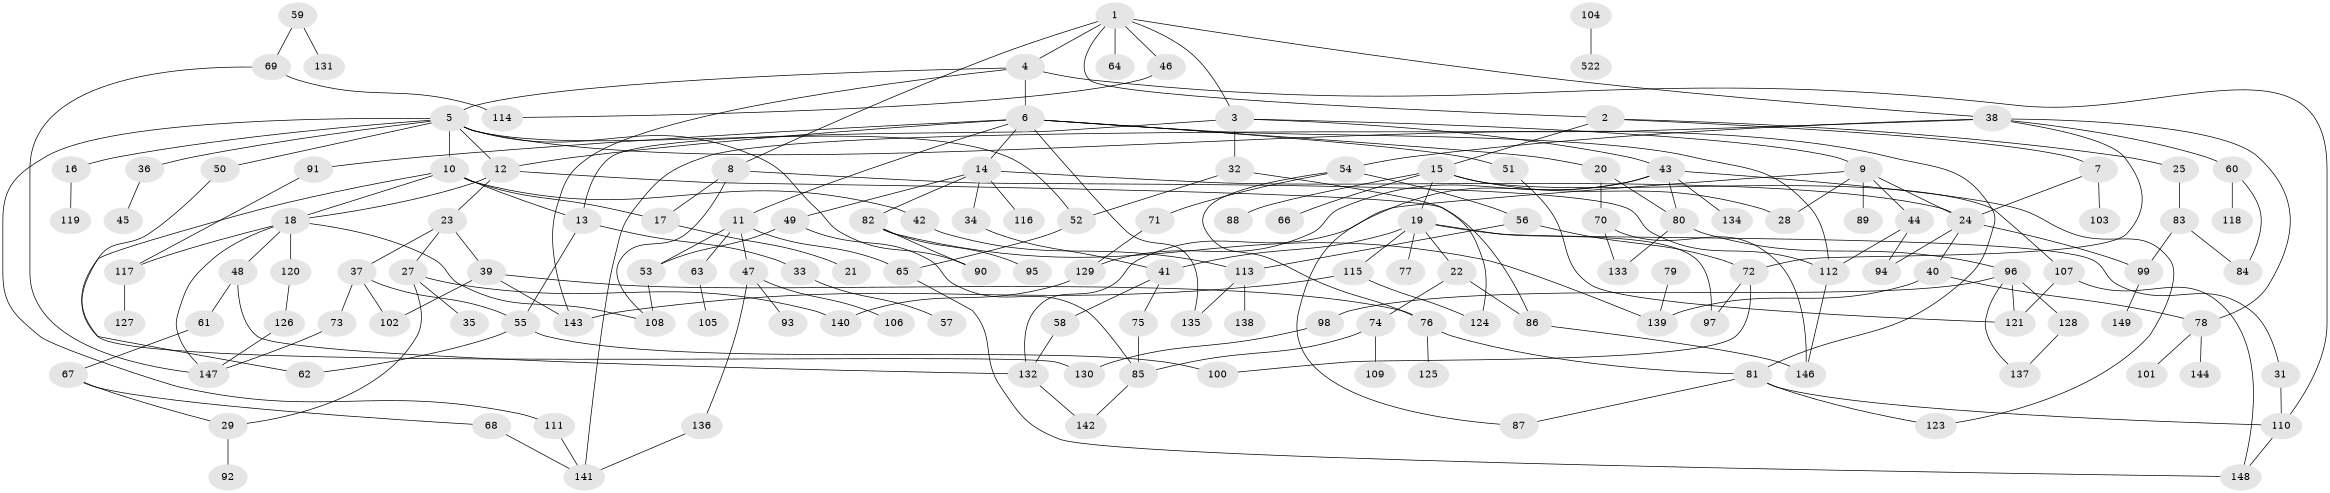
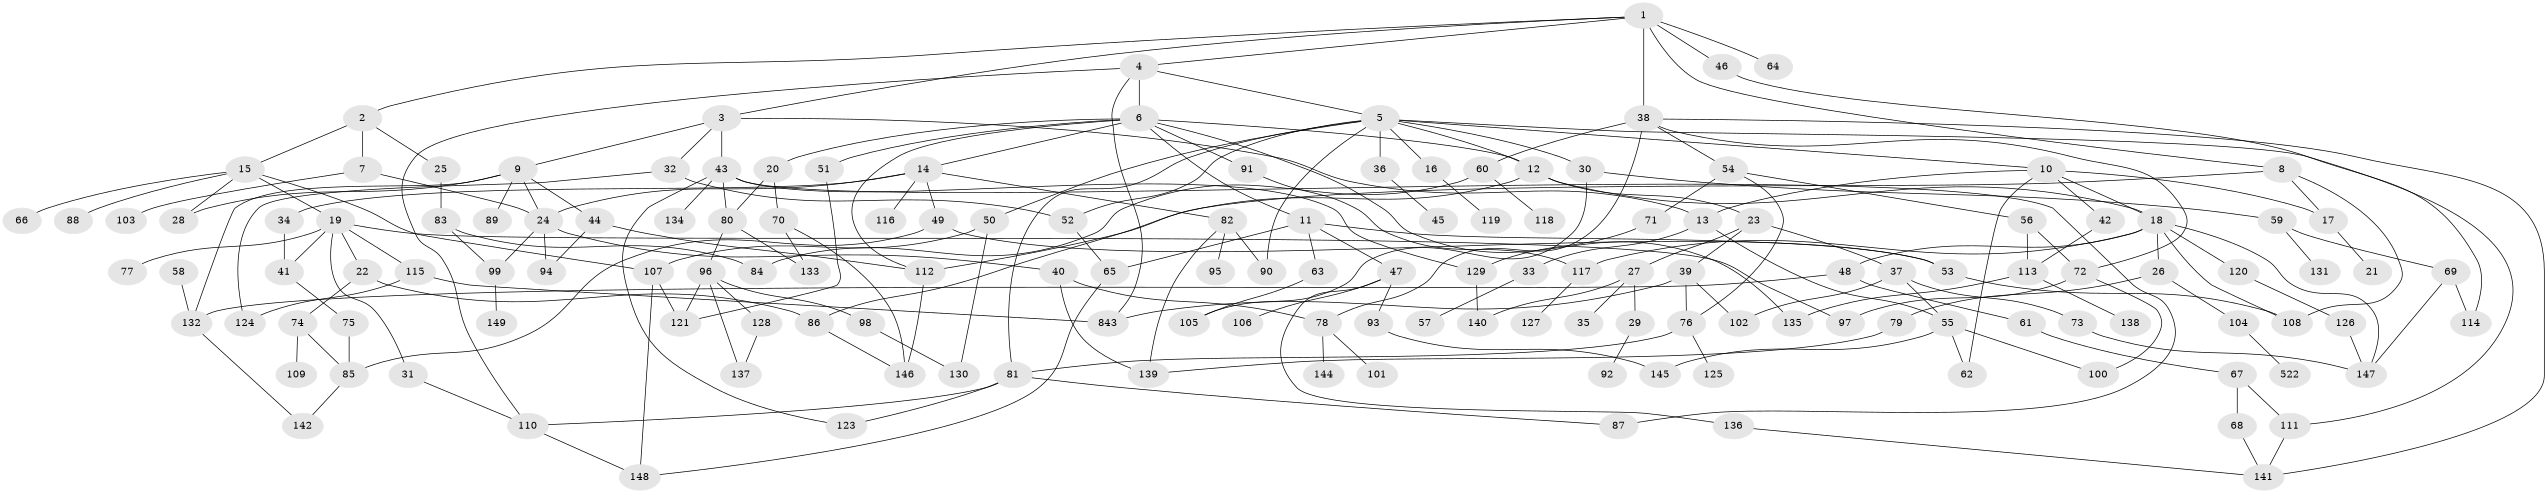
node "30": added
edge "50" -- "107": added
node "26": added
edge "41" -- "58": removed
node "143": label "143" -> "843"
node "145": added
edge "67" -- "29": now "67" -- "111"
